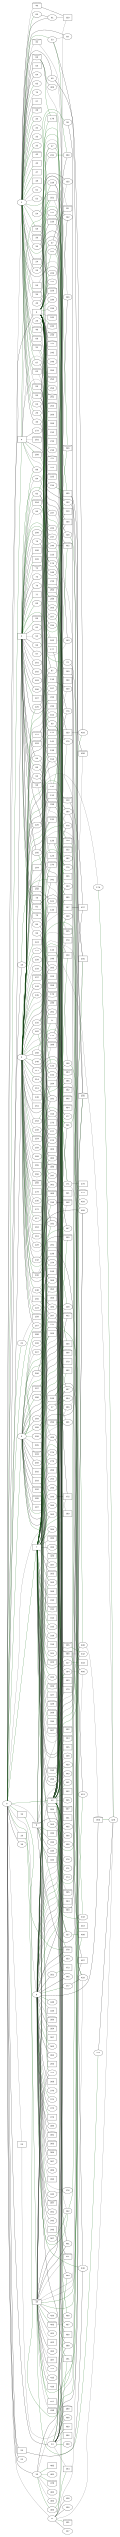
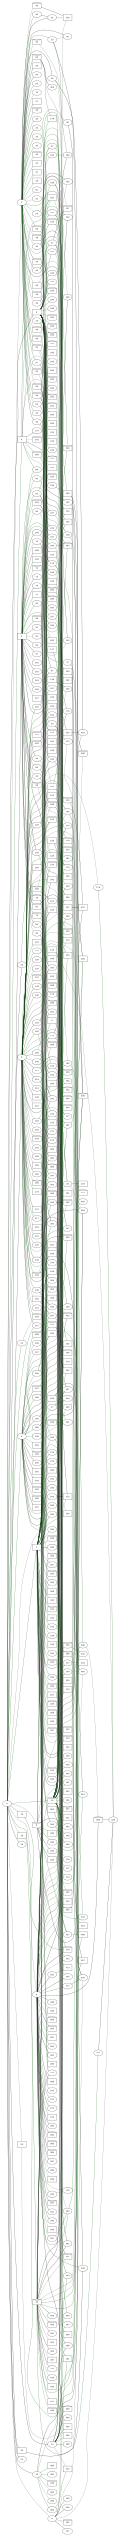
node "135": removed
